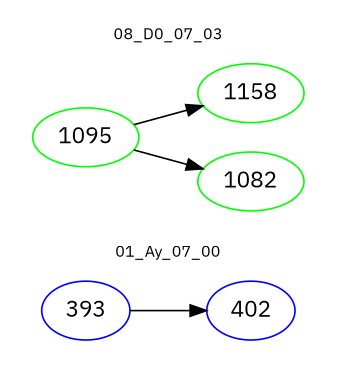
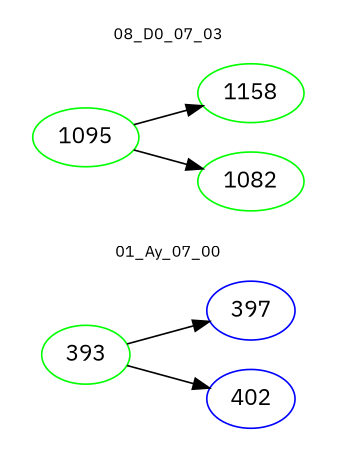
node "393": color blue -> green
node "397": added
